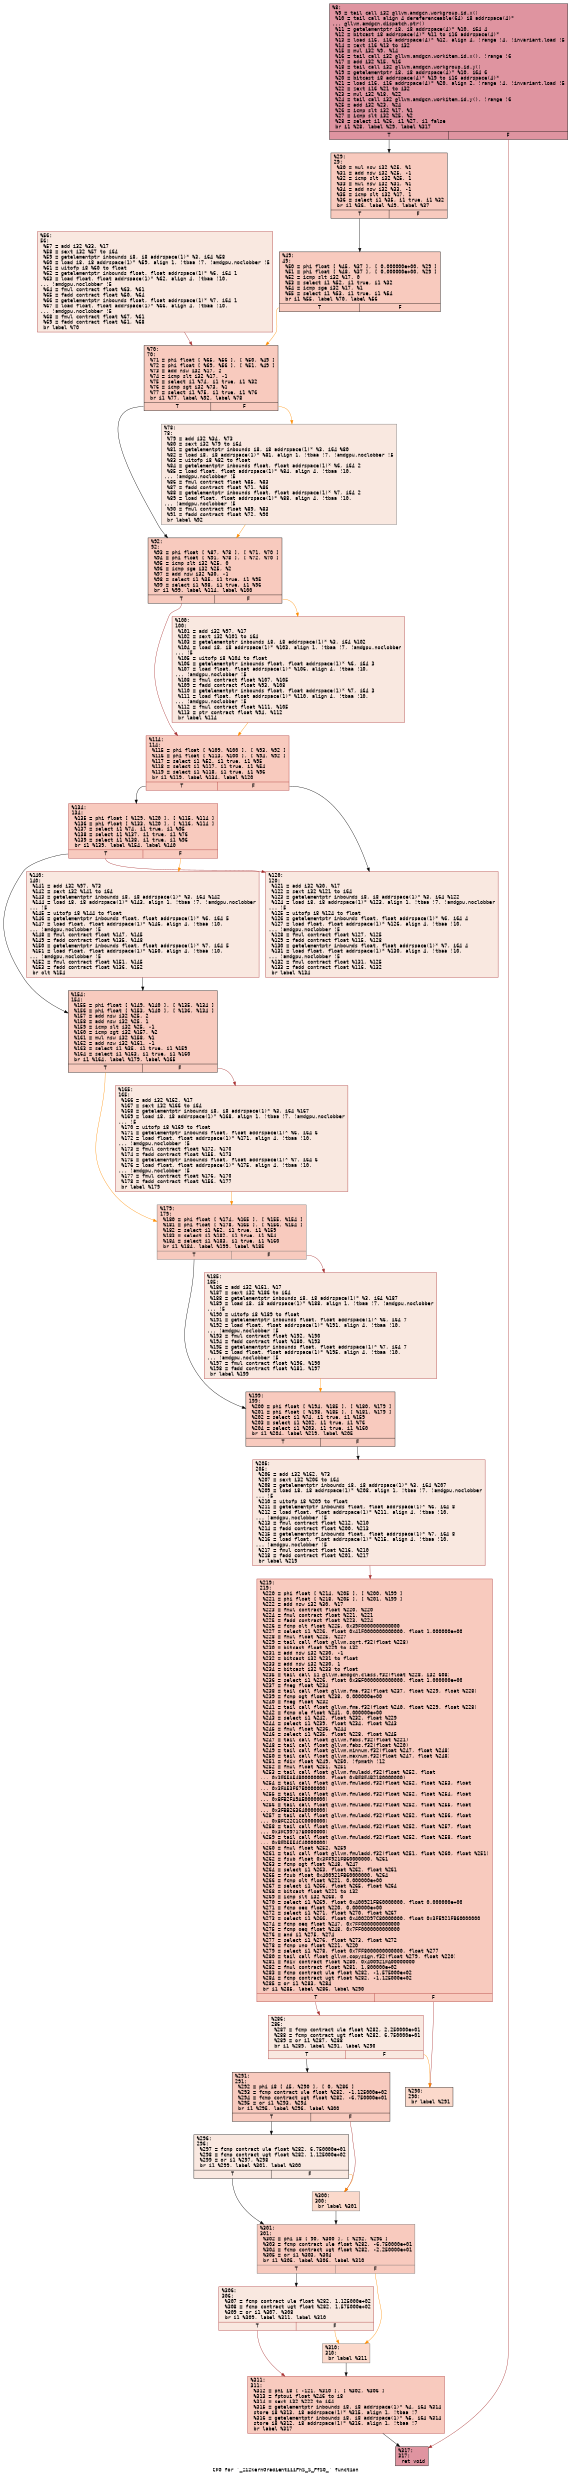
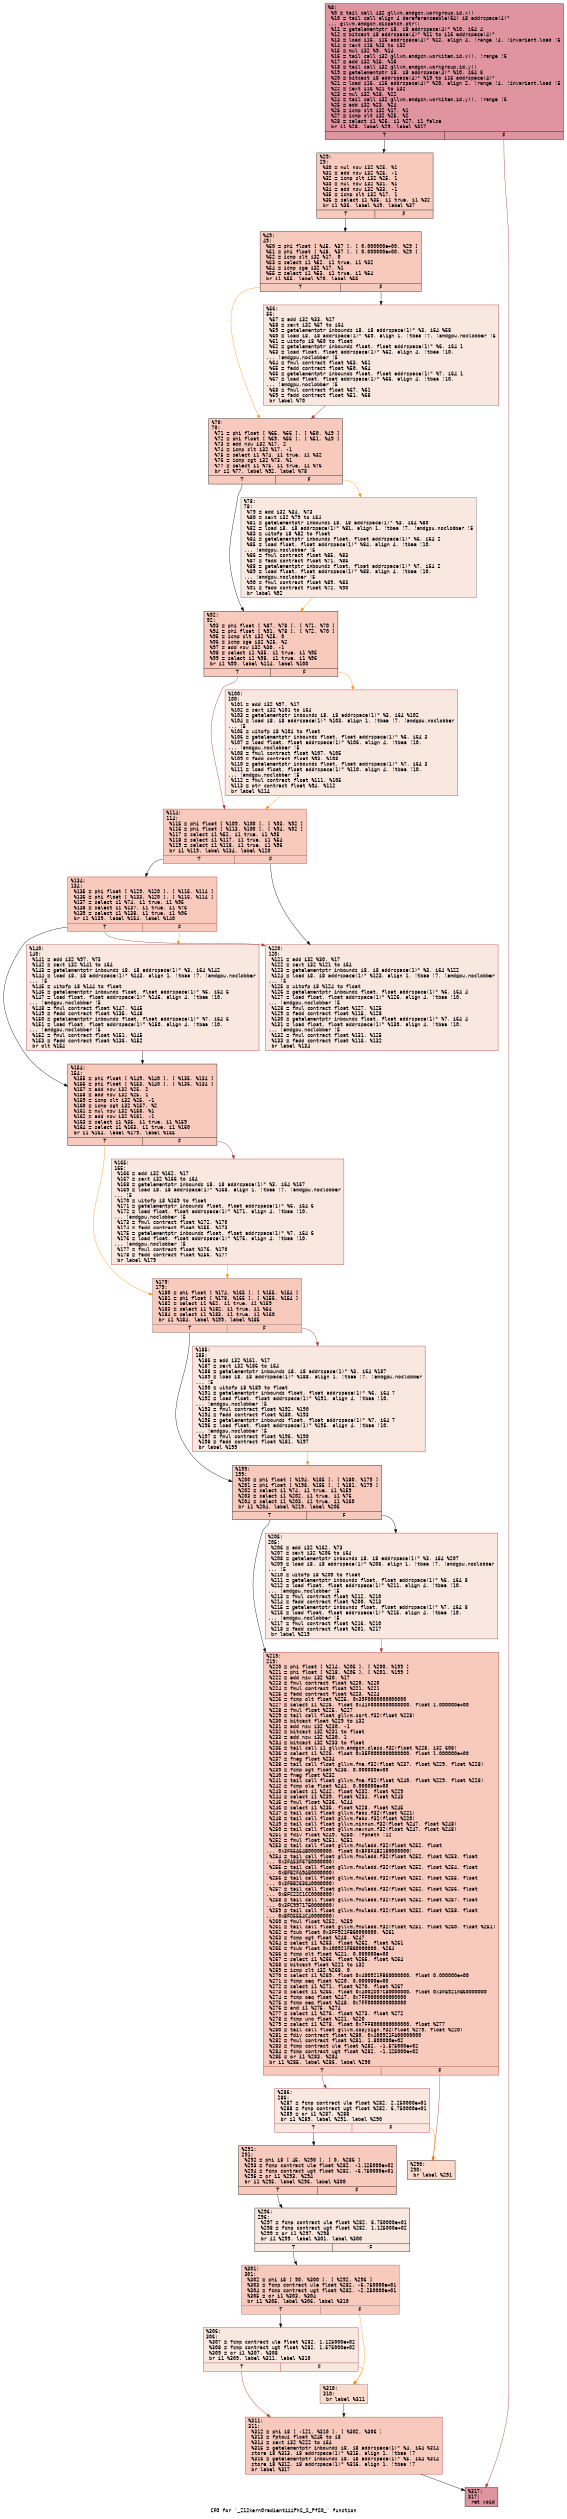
edge "%49:" -> "%56:": added
edge "%199:" -> "%219:": added
node "%300:": removed
